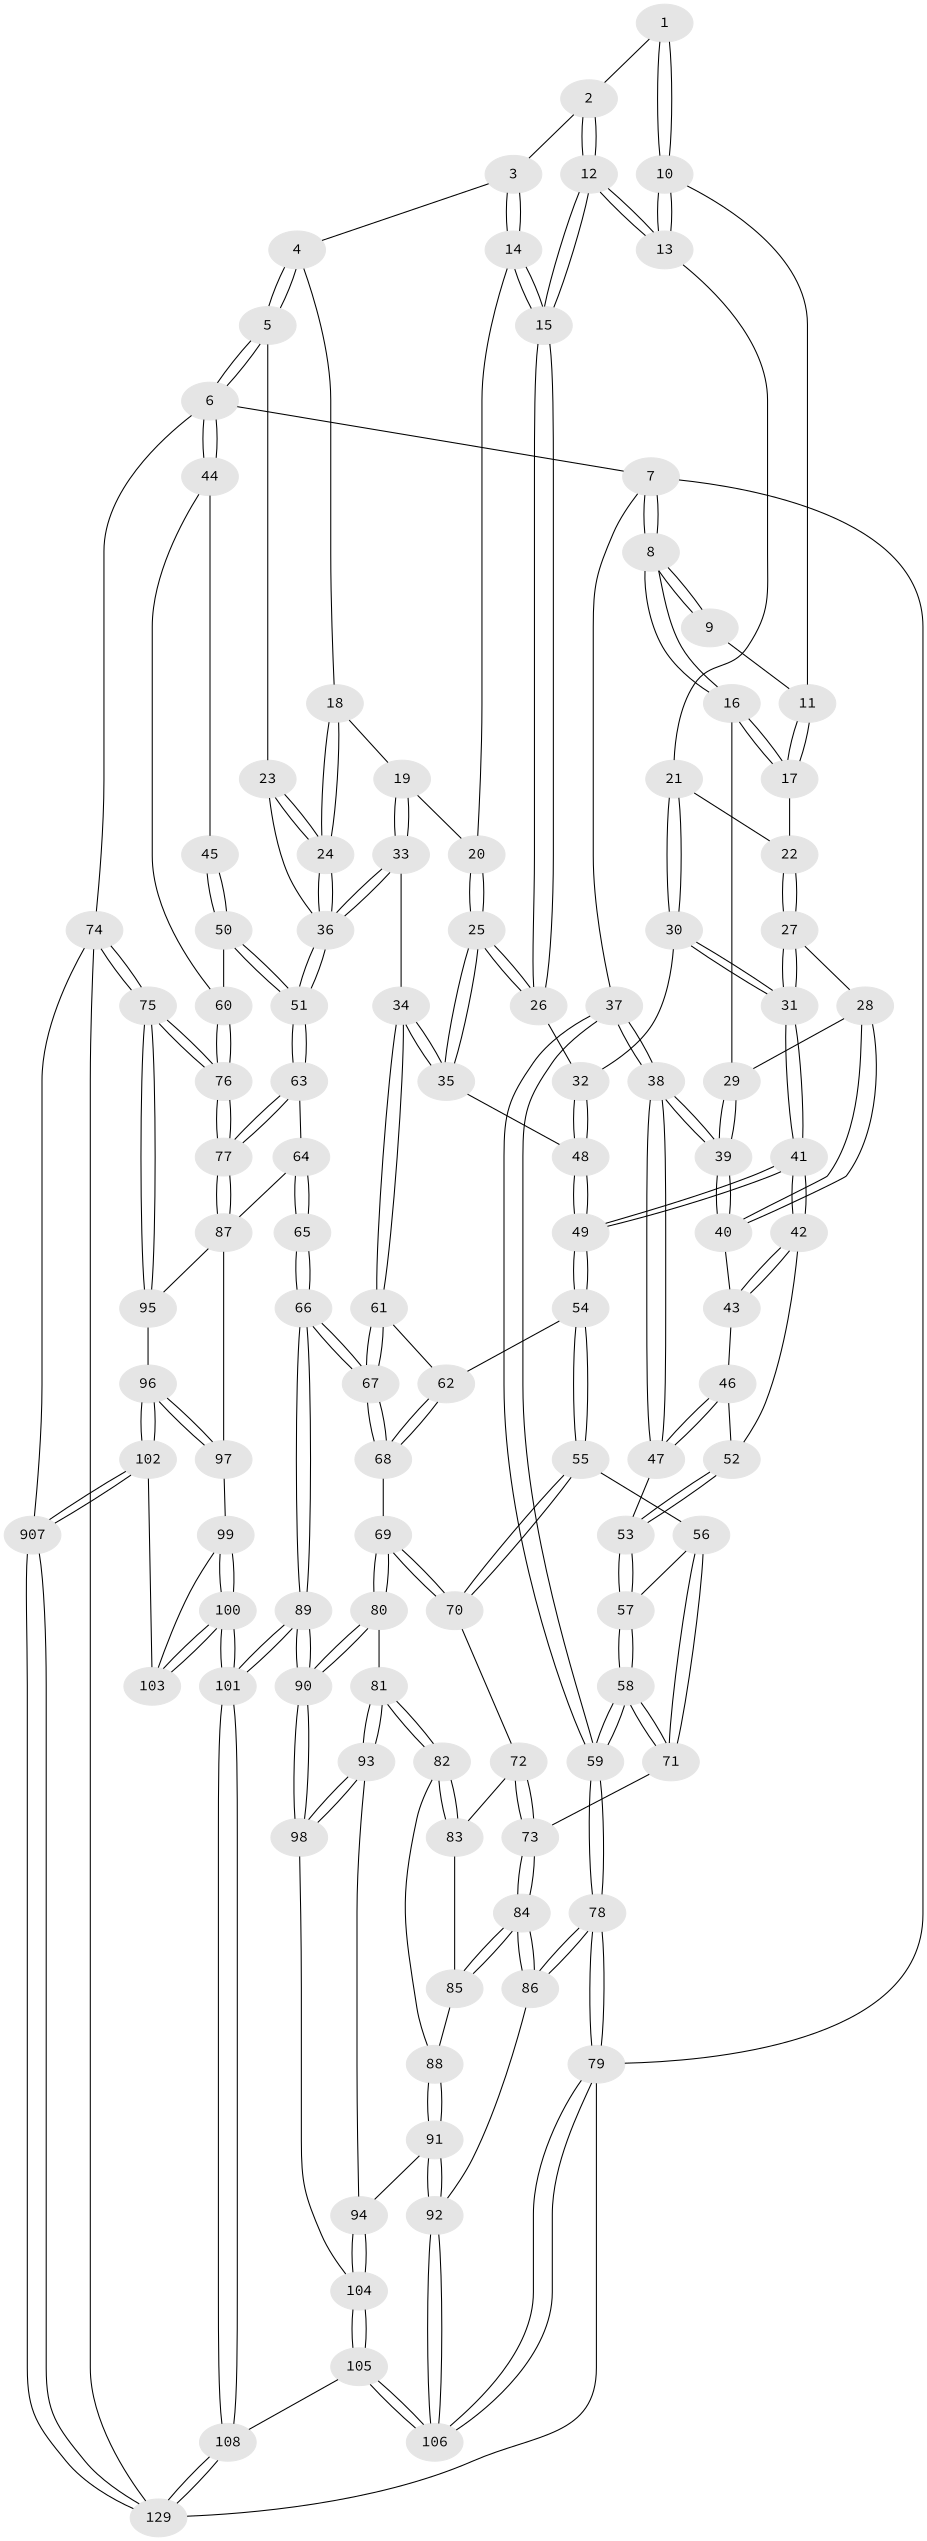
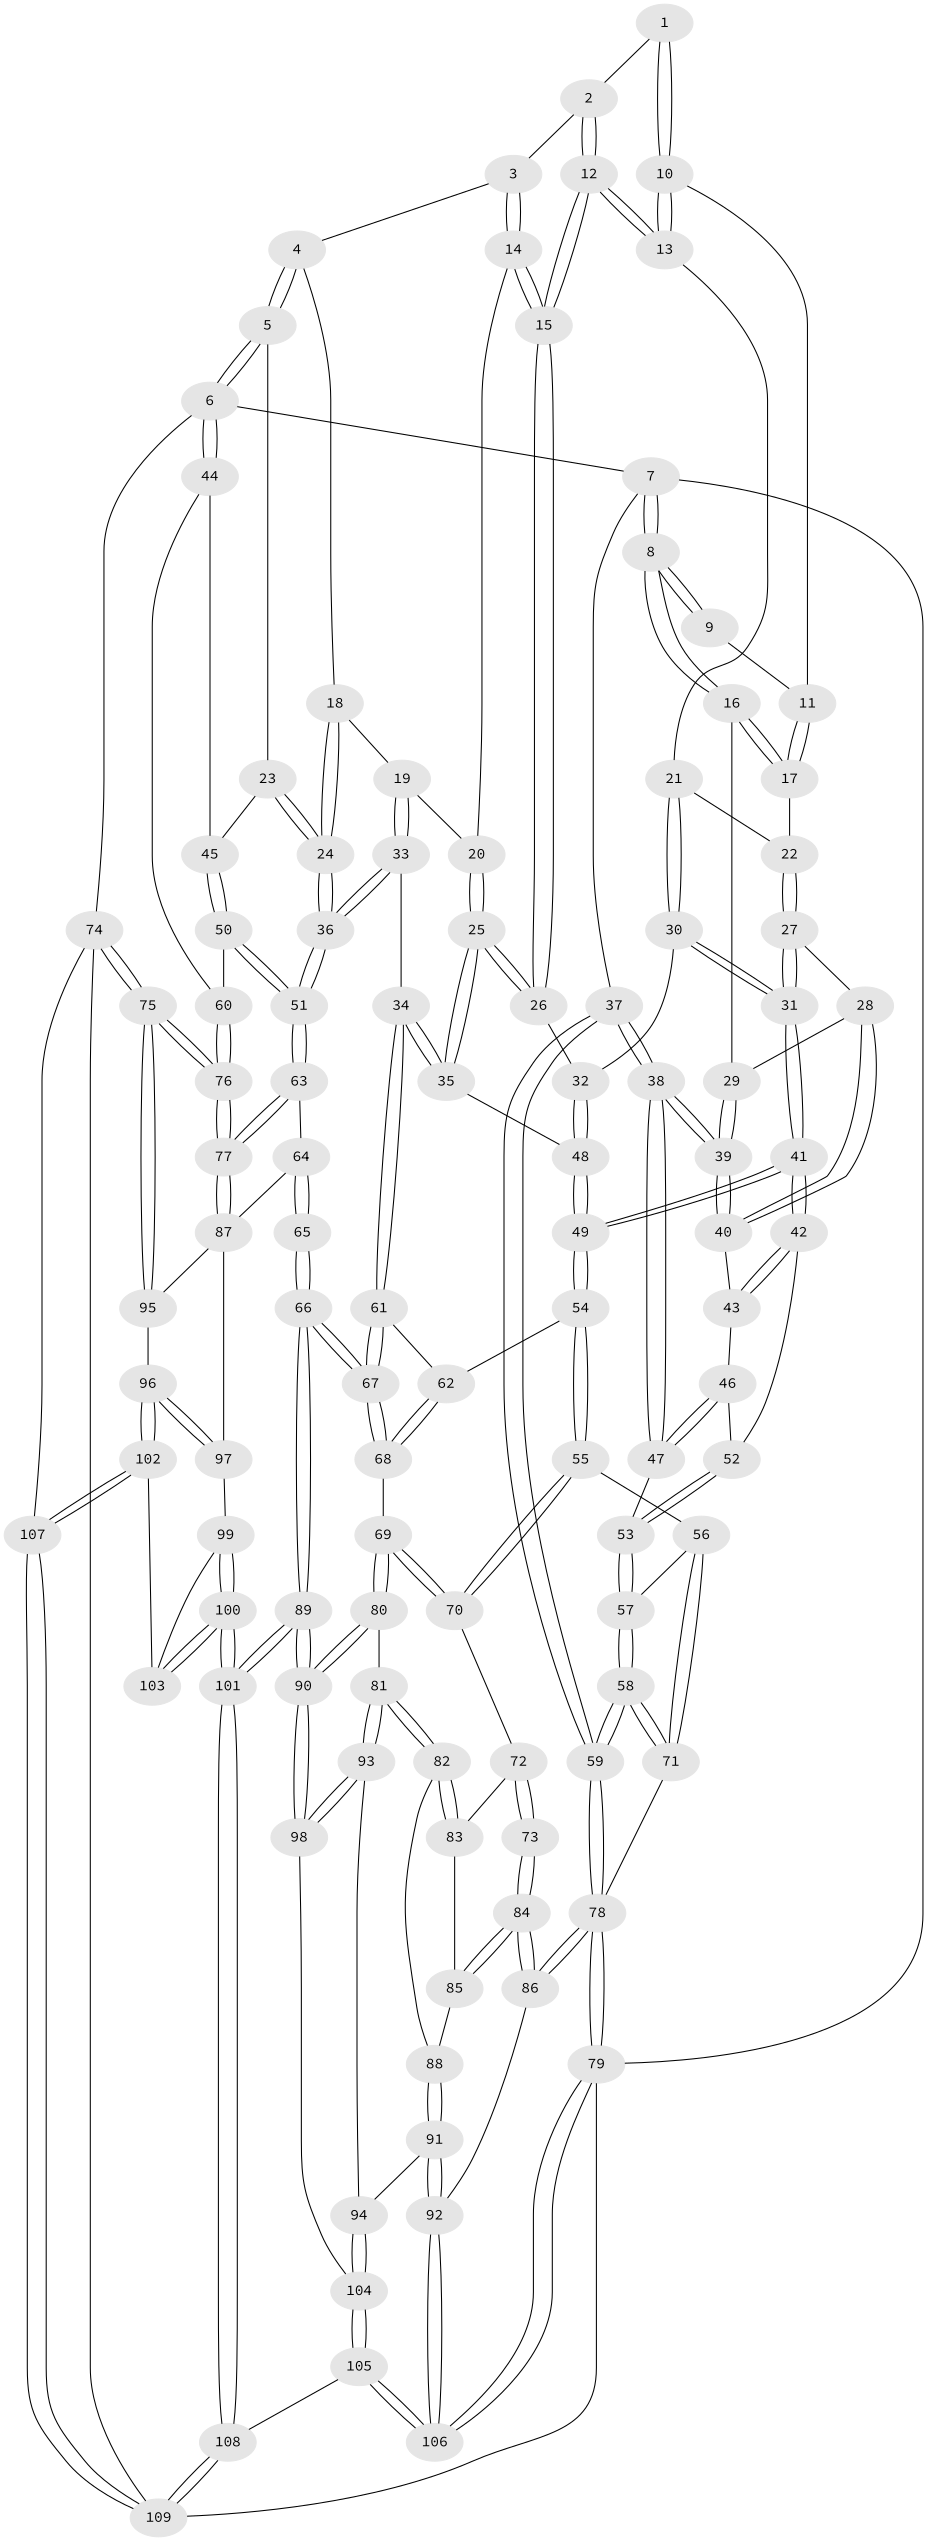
edge "23" -- "36": now "23" -- "45"
node "907": label "907" -> "107"
edge "71" -- "73": now "71" -- "78"
node "129": label "129" -> "109"
